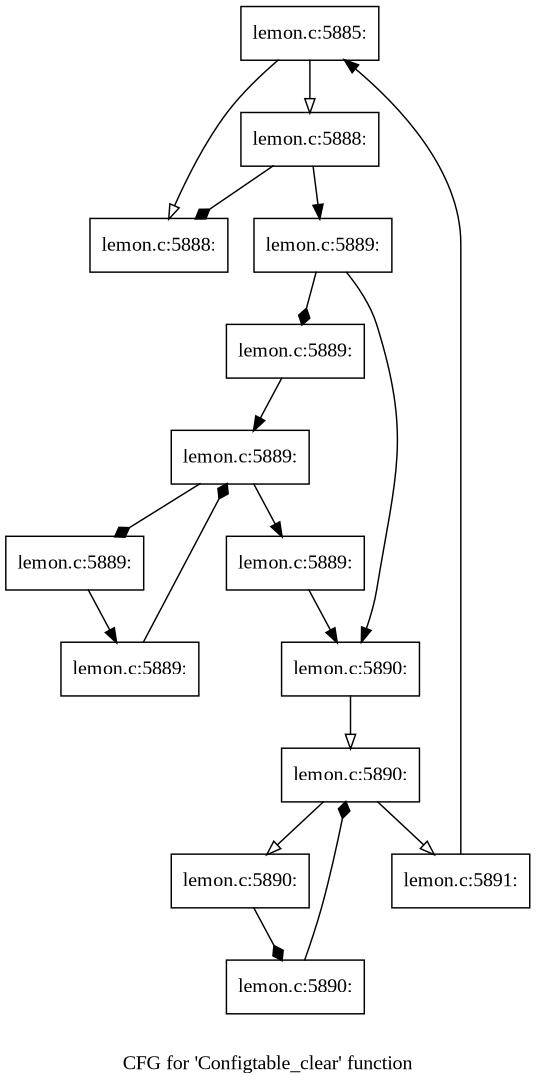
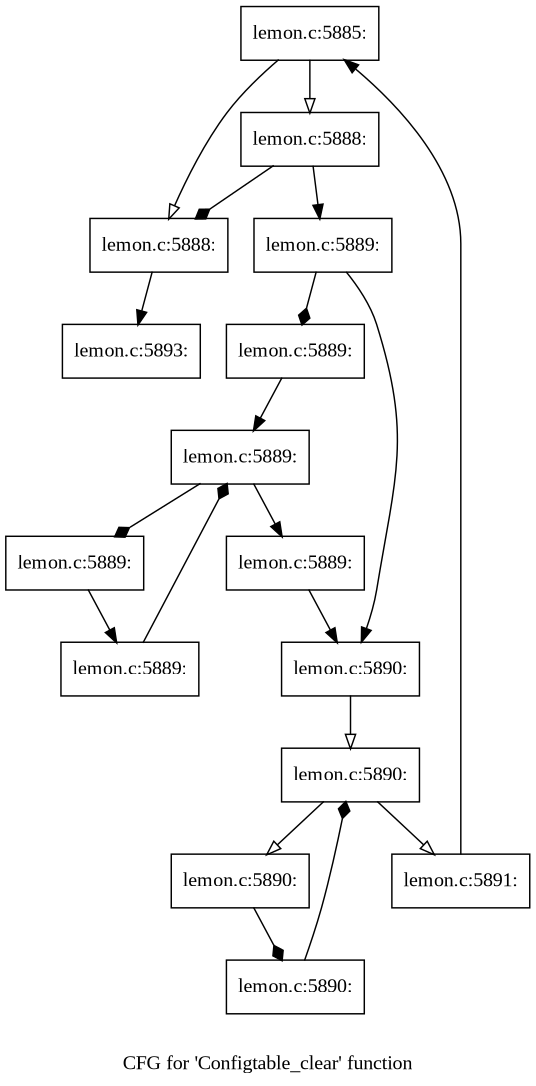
node "lemon.c:5893:": added
